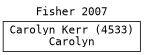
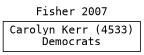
node "Carolyn Kerr (4533) Carolyn": label "Carolyn Kerr (4533) Carolyn" -> "Carolyn Kerr (4533) Democrats"
